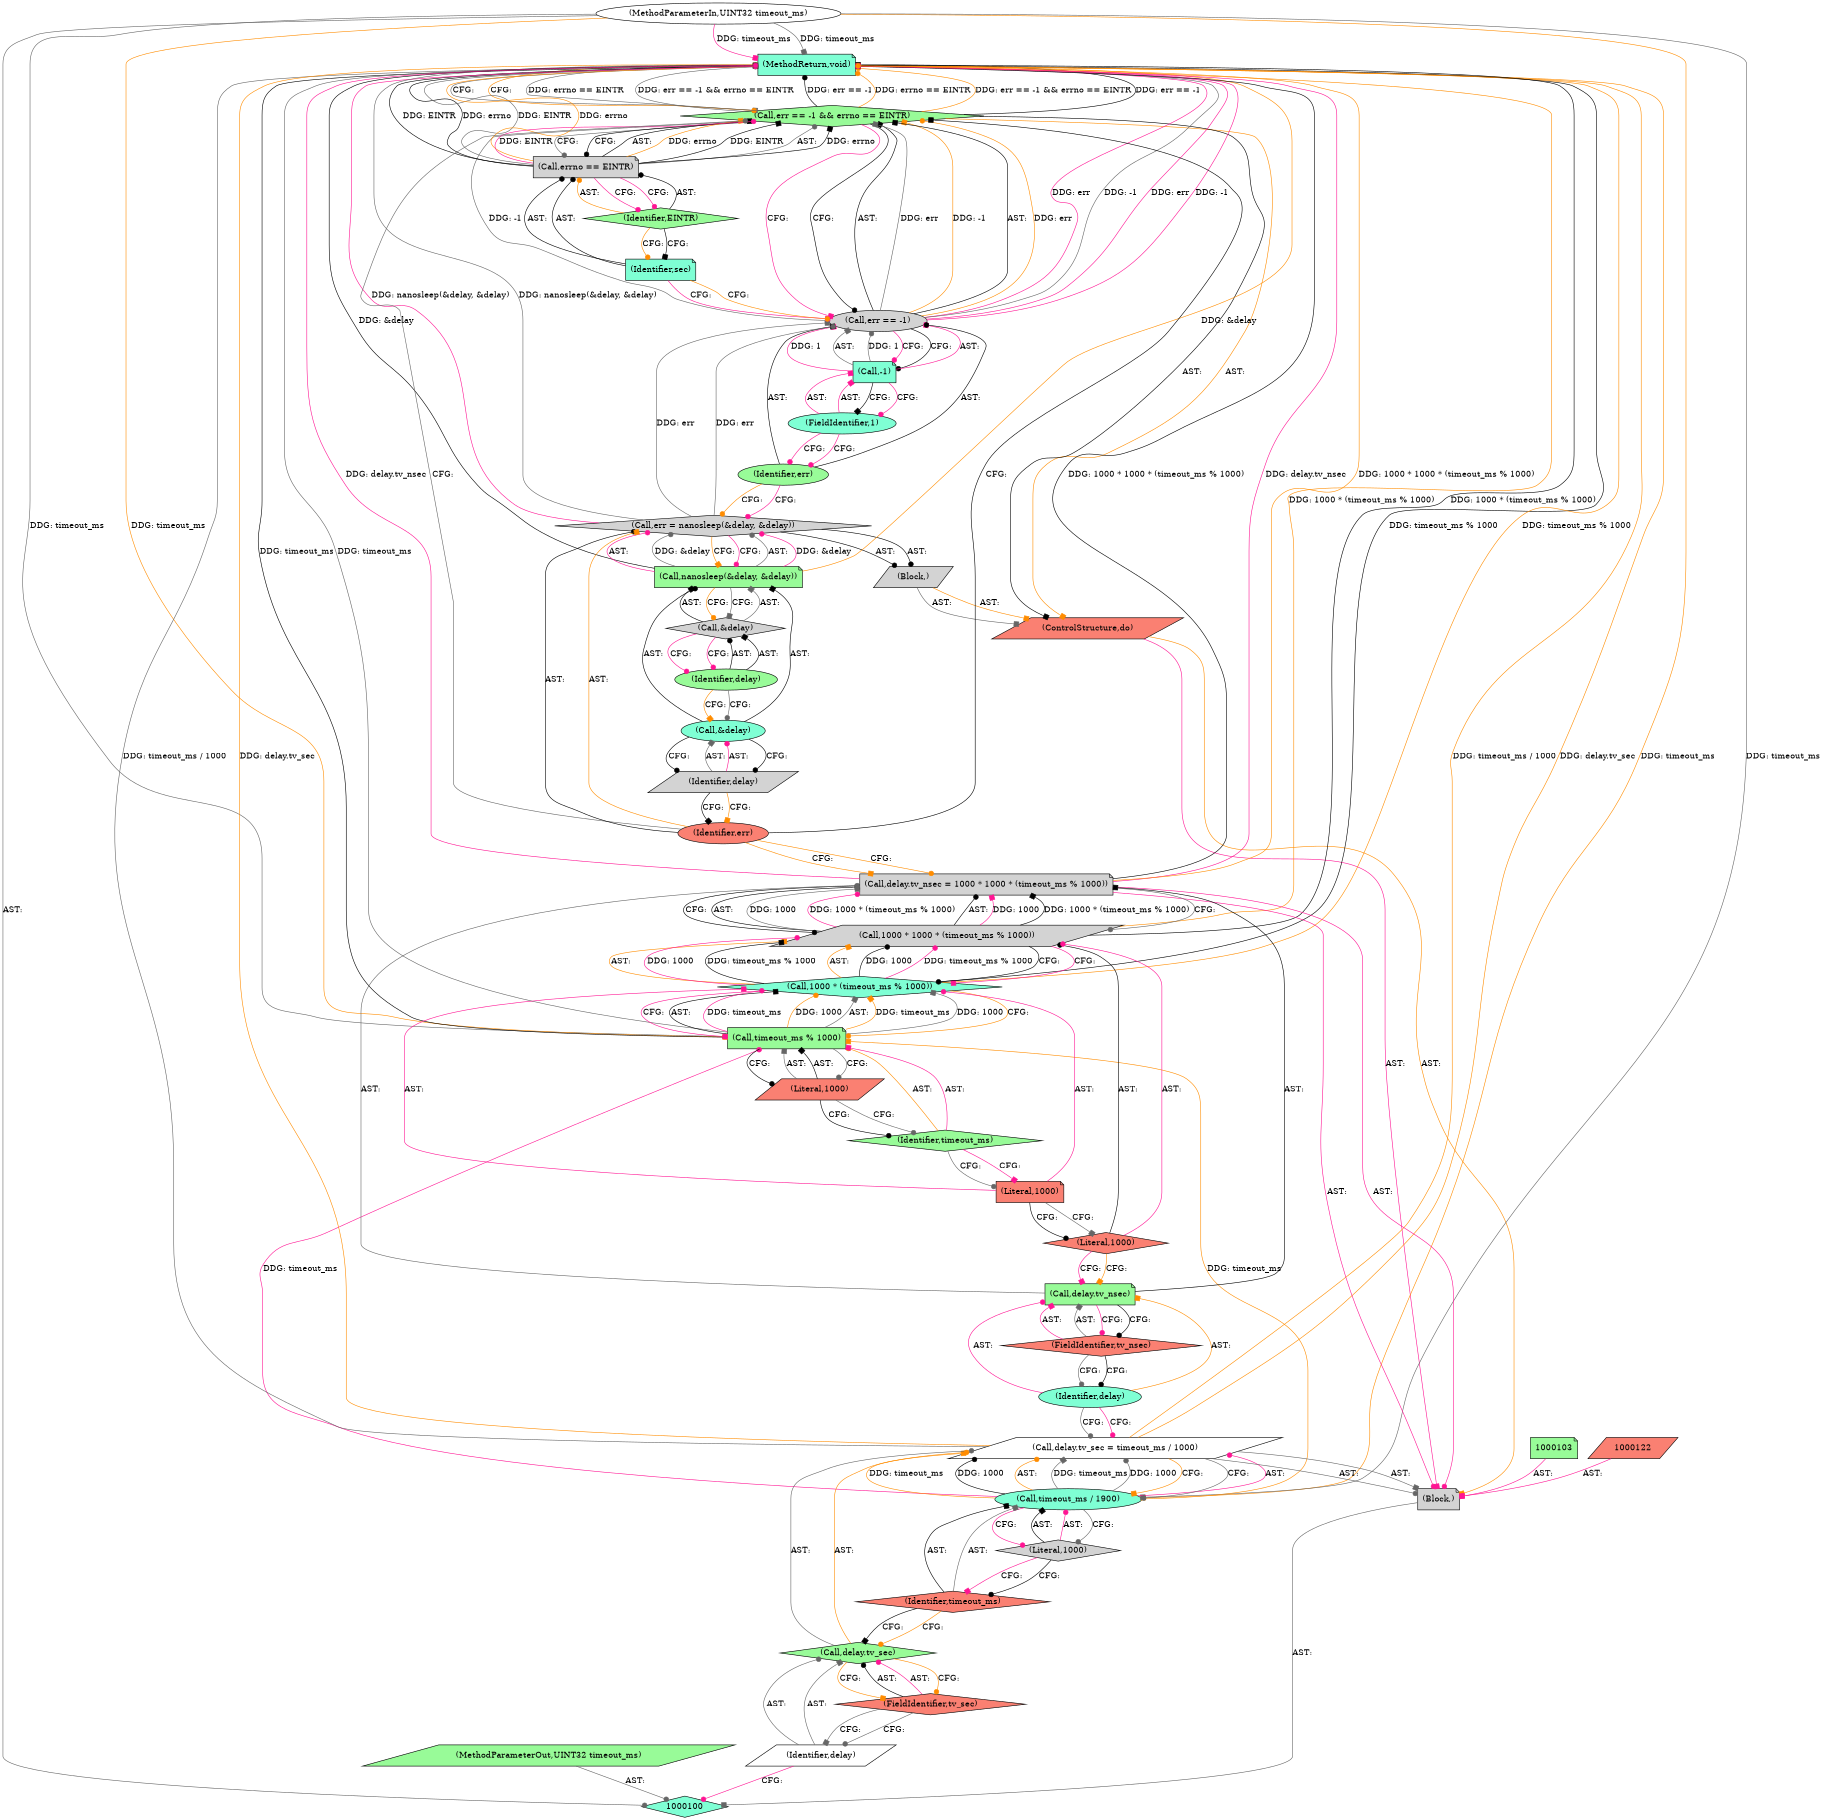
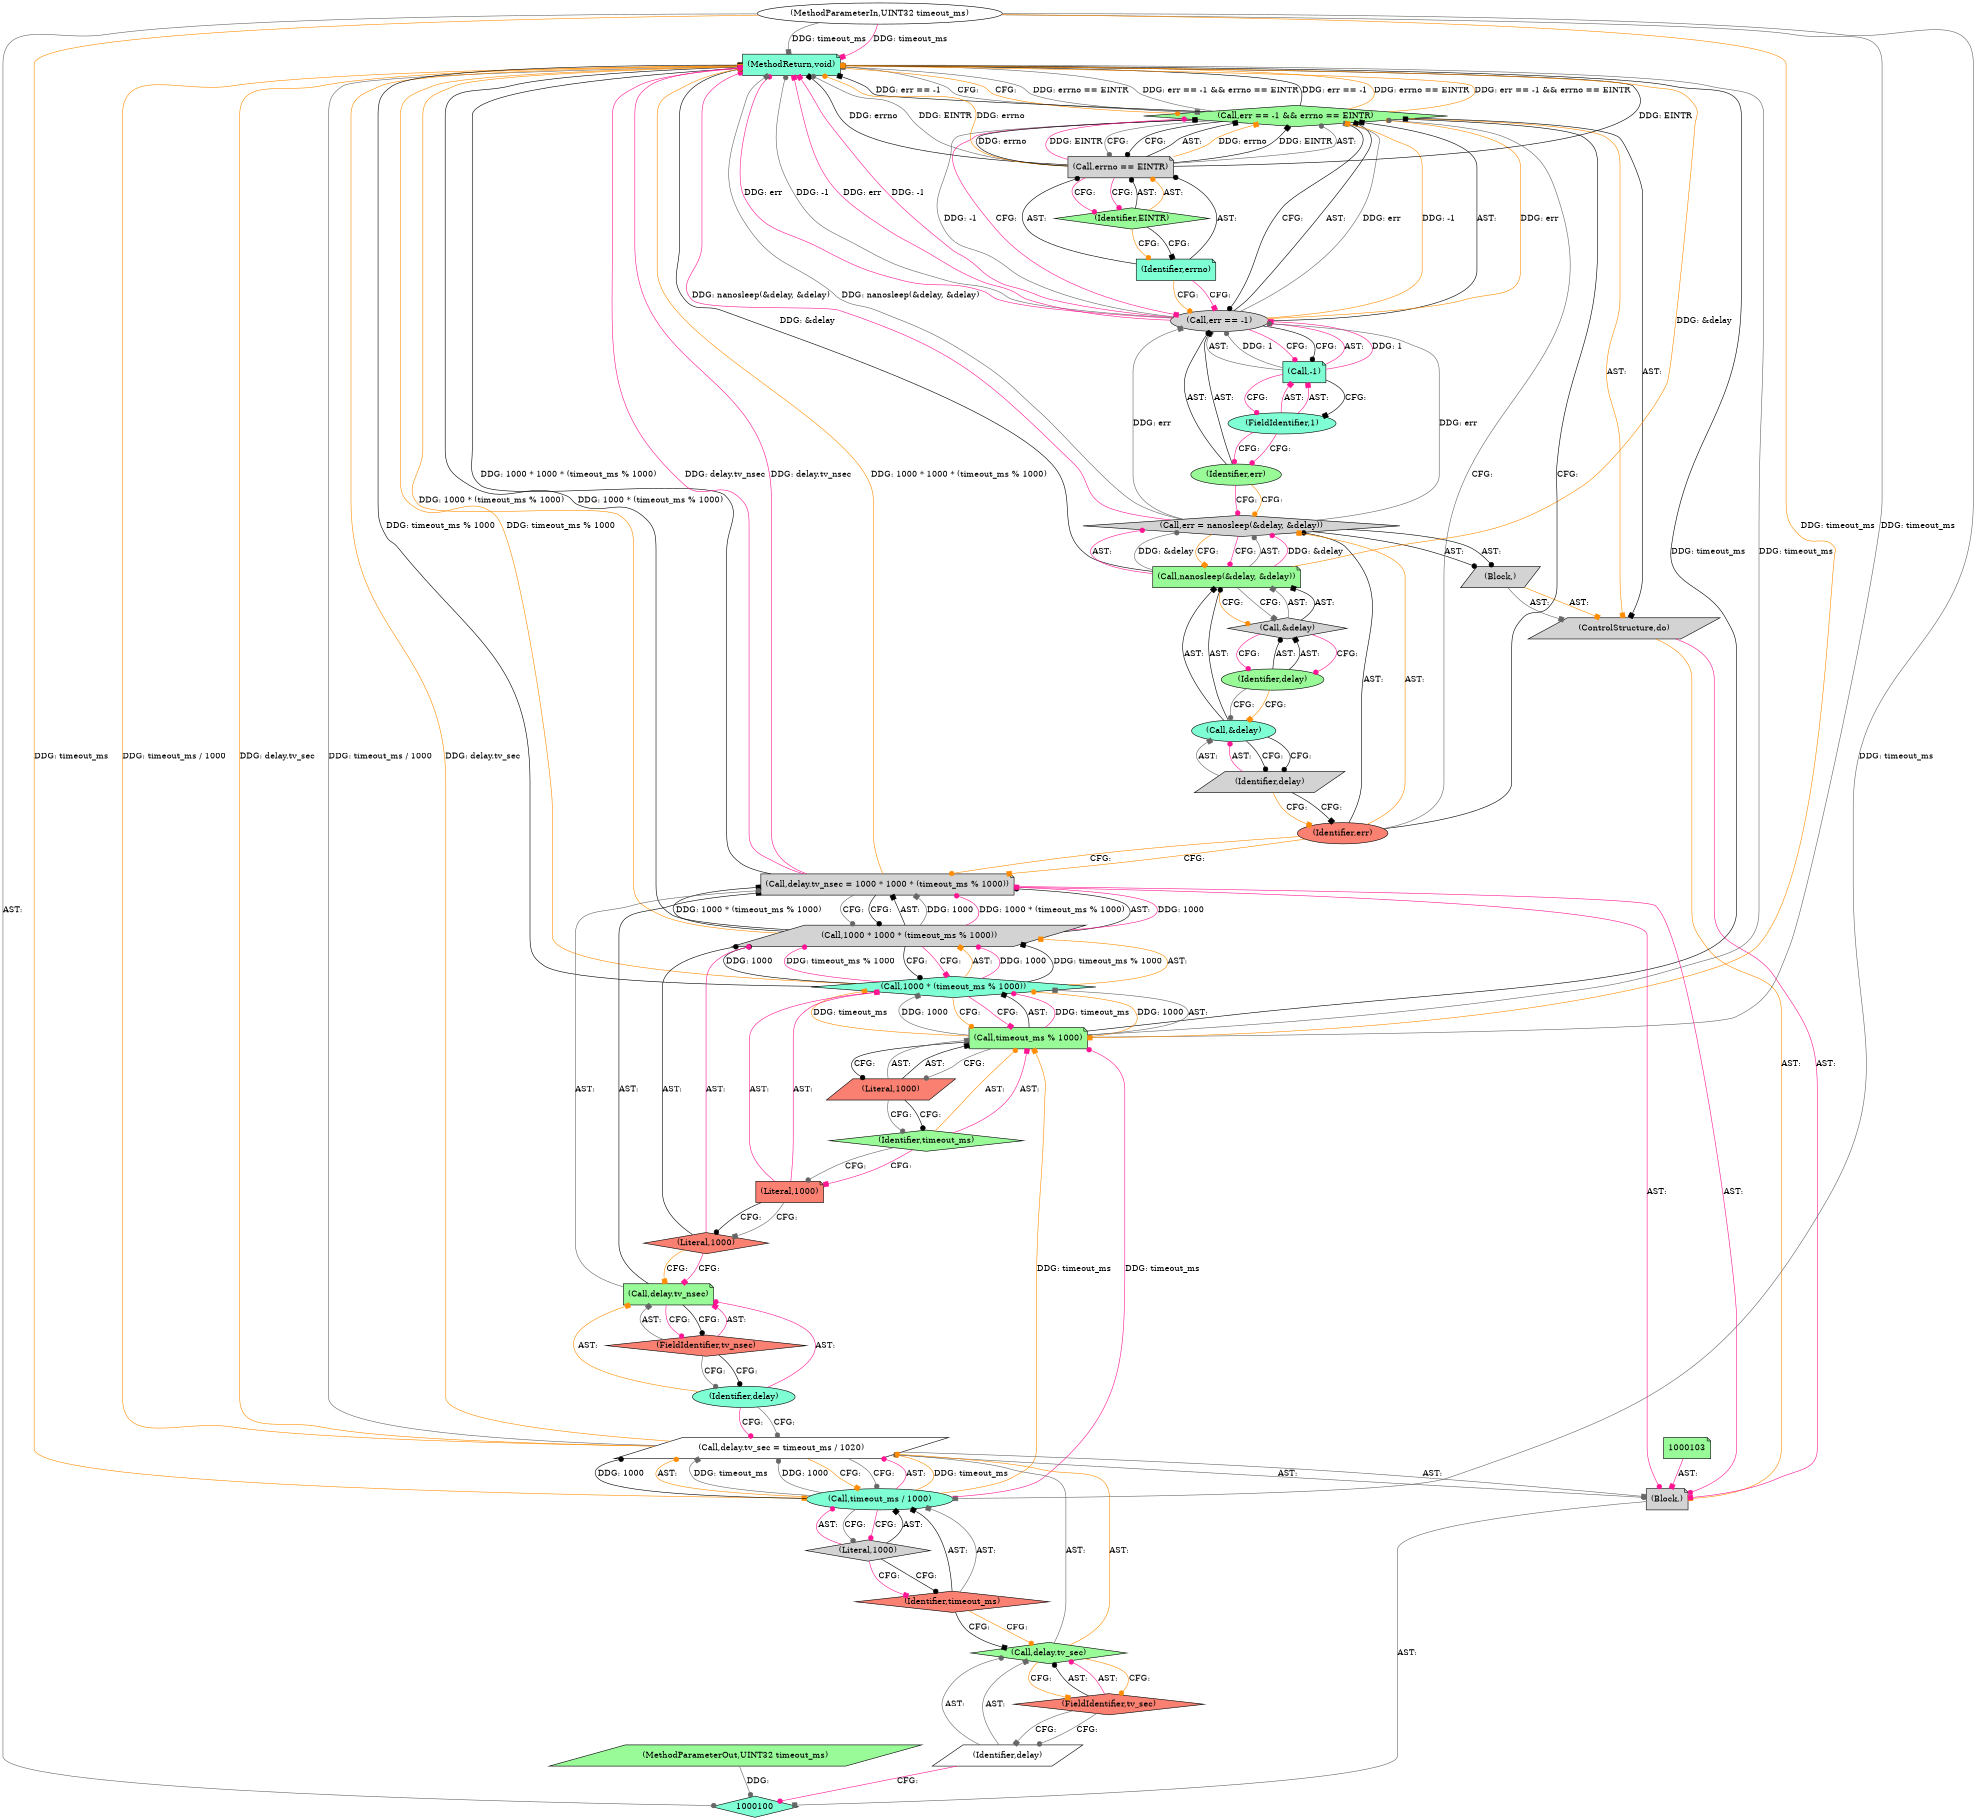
node "(Identifier,sec)": label "(Identifier,sec)" -> "(Identifier,errno)"
node "(ControlStructure,do)": fillcolor salmon -> lightgrey
node "(Call,delay.tv_sec = timeout_ms / 1000)": label "(Call,delay.tv_sec = timeout_ms / 1000)" -> "(Call,delay.tv_sec = timeout_ms / 1020)"
node "1000122": removed
node "(Call,timeout_ms / 1900)": label "(Call,timeout_ms / 1900)" -> "(Call,timeout_ms / 1000)"
edge "(MethodParameterOut,UINT32 timeout_ms)" -> "1000100": label "AST: " -> "DDG: "
